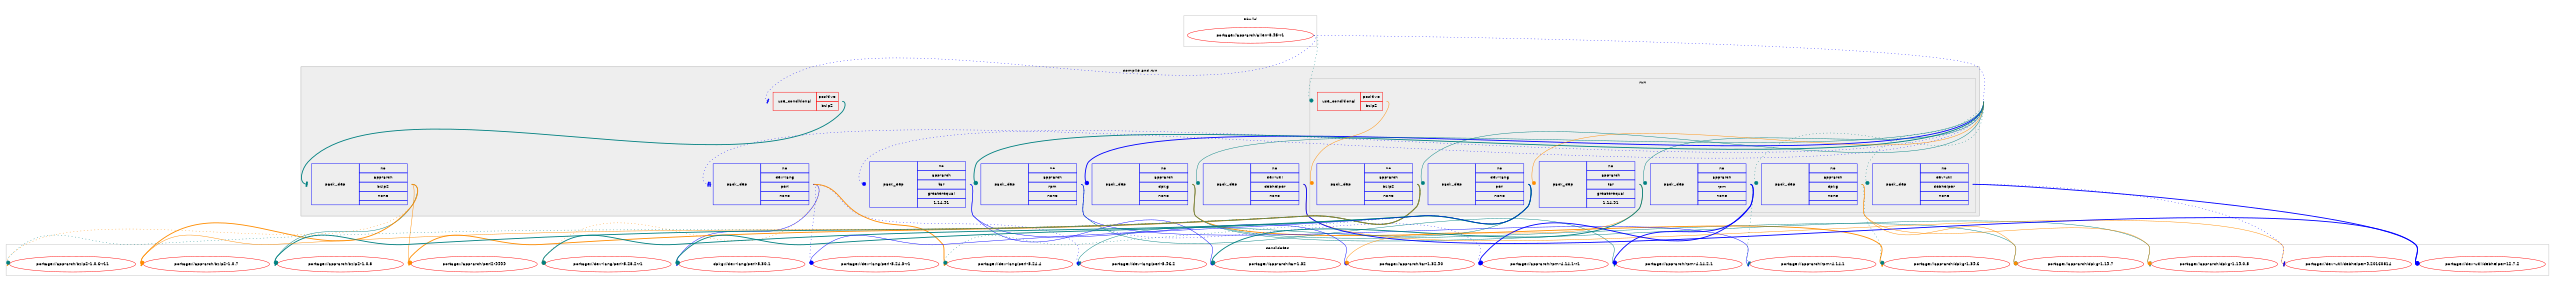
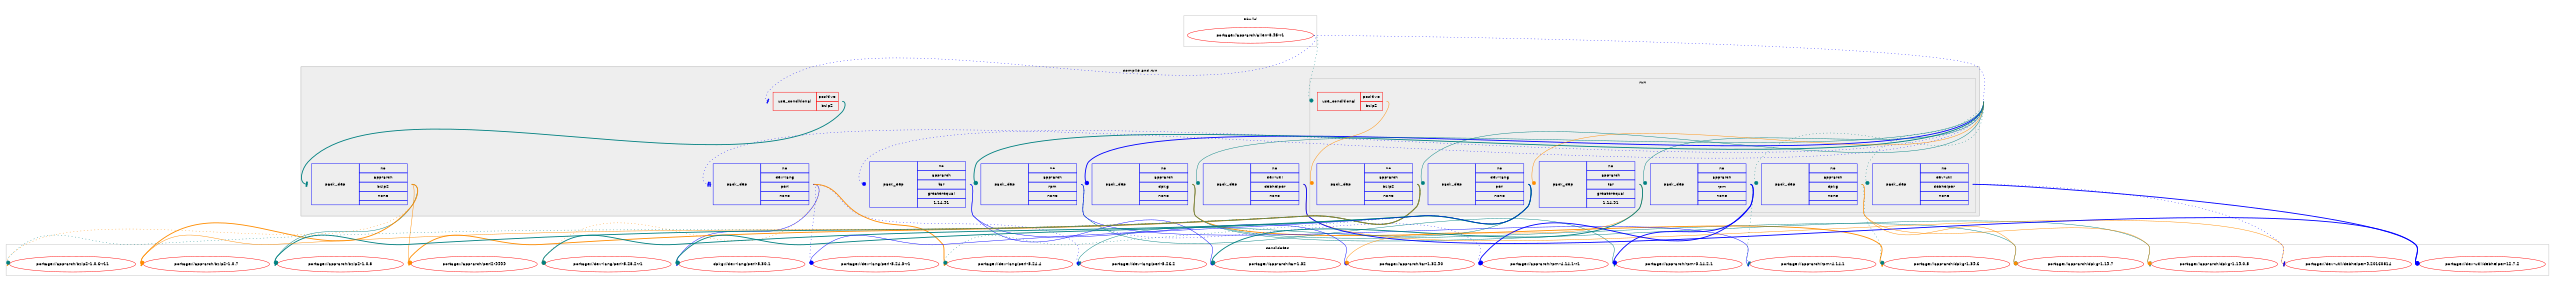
node "portage://dev-lang/perl-5.96.2": label "portage://dev-lang/perl-5.96.2" -> "portage://dev-lang/perl-5.26.2"
node "portage://app-arch/rpm-4.14.2.1": label "portage://app-arch/rpm-4.14.2.1" -> "portage://app-arch/rpm-3.14.2.1"
